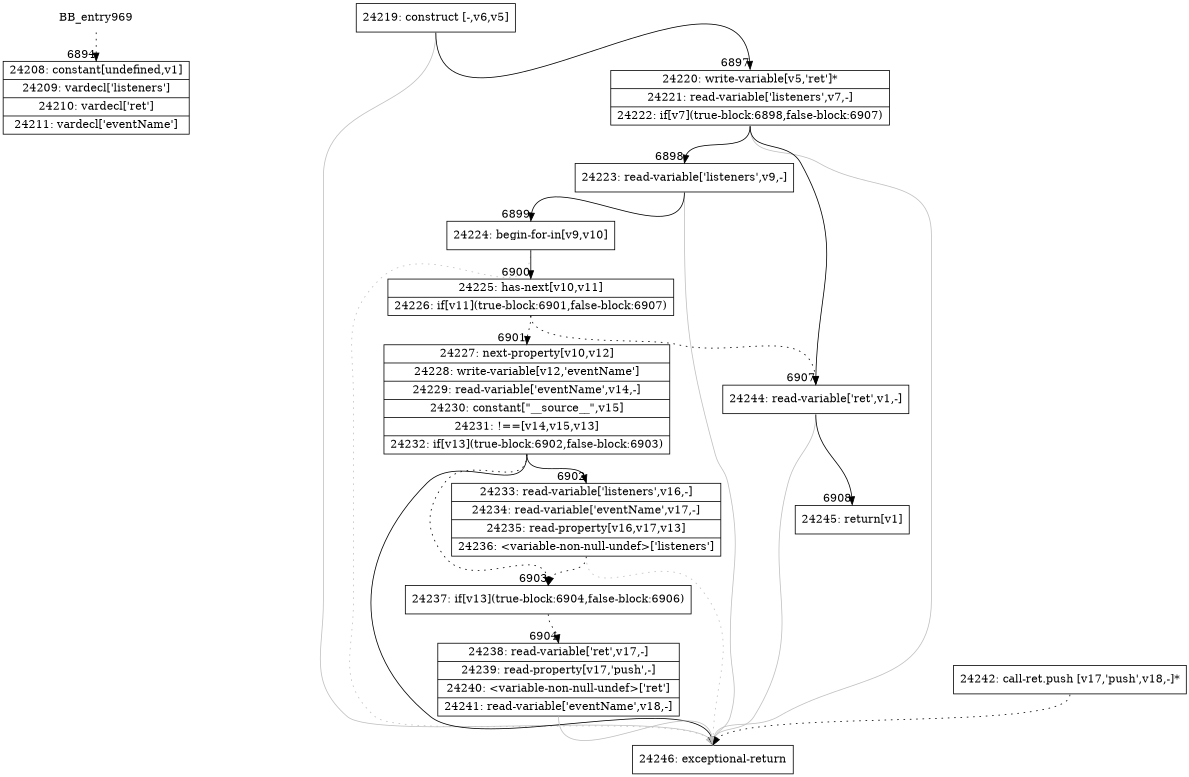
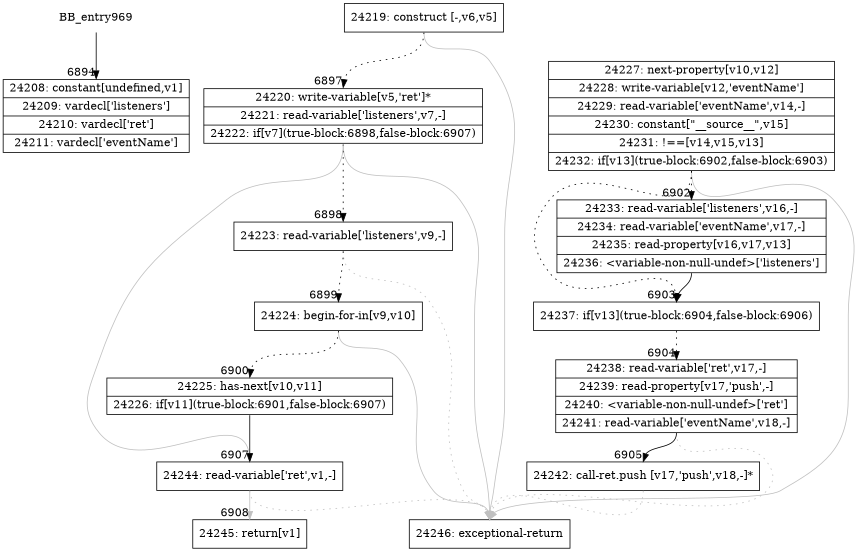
edge "BB_entry969" -> "24208: constant[undefined,v1]": style dotted -> solid
edge "24219: construct [-,v6,v5]" -> "24220: write-variable[v5,'ret']*": style solid -> dotted
edge "24220: write-variable[v5,'ret']*" -> "24223: read-variable['listeners',v9,-]": style solid -> dotted
edge "24223: read-variable['listeners',v9,-]" -> "24224: begin-for-in[v9,v10]": style solid -> dotted
edge "24220: write-variable[v5,'ret']*" -> "24244: read-variable['ret',v1,-]": color black -> gray
edge "24224: begin-for-in[v9,v10]" -> "24225: has-next[v10,v11]": style solid -> dotted
edge "24225: has-next[v10,v11]" -> "24227: next-property[v10,v12]": removed
edge "24225: has-next[v10,v11]" -> "24244: read-variable['ret',v1,-]": style dotted -> solid
edge "24238: read-variable['ret',v17,-]" -> "24242: call-ret.push [v17,'push',v18,-]*": added
edge "24244: read-variable['ret',v1,-]" -> "24245: return[v1]": color black -> gray
edge "24223: read-variable['listeners',v9,-]" -> "24246: exceptional-return": style solid -> dotted
edge "24227: next-property[v10,v12]" -> "24233: read-variable['listeners',v16,-]": style solid -> dotted
edge "24233: read-variable['listeners',v16,-]" -> "24237: if[v13](true-block:6904,false-block:6906)": style dotted -> solid
edge "24224: begin-for-in[v9,v10]" -> "24246: exceptional-return": style dotted -> solid
edge "24244: read-variable['ret',v1,-]" -> "24246: exceptional-return": style solid -> dotted
edge "24233: read-variable['listeners',v16,-]" -> "24246: exceptional-return": removed
edge "24227: next-property[v10,v12]" -> "24246: exceptional-return": color black -> gray
edge "24242: call-ret.push [v17,'push',v18,-]*" -> "24246: exceptional-return": color black -> gray
edge "24238: read-variable['ret',v17,-]" -> "24246: exceptional-return": style solid -> dotted
